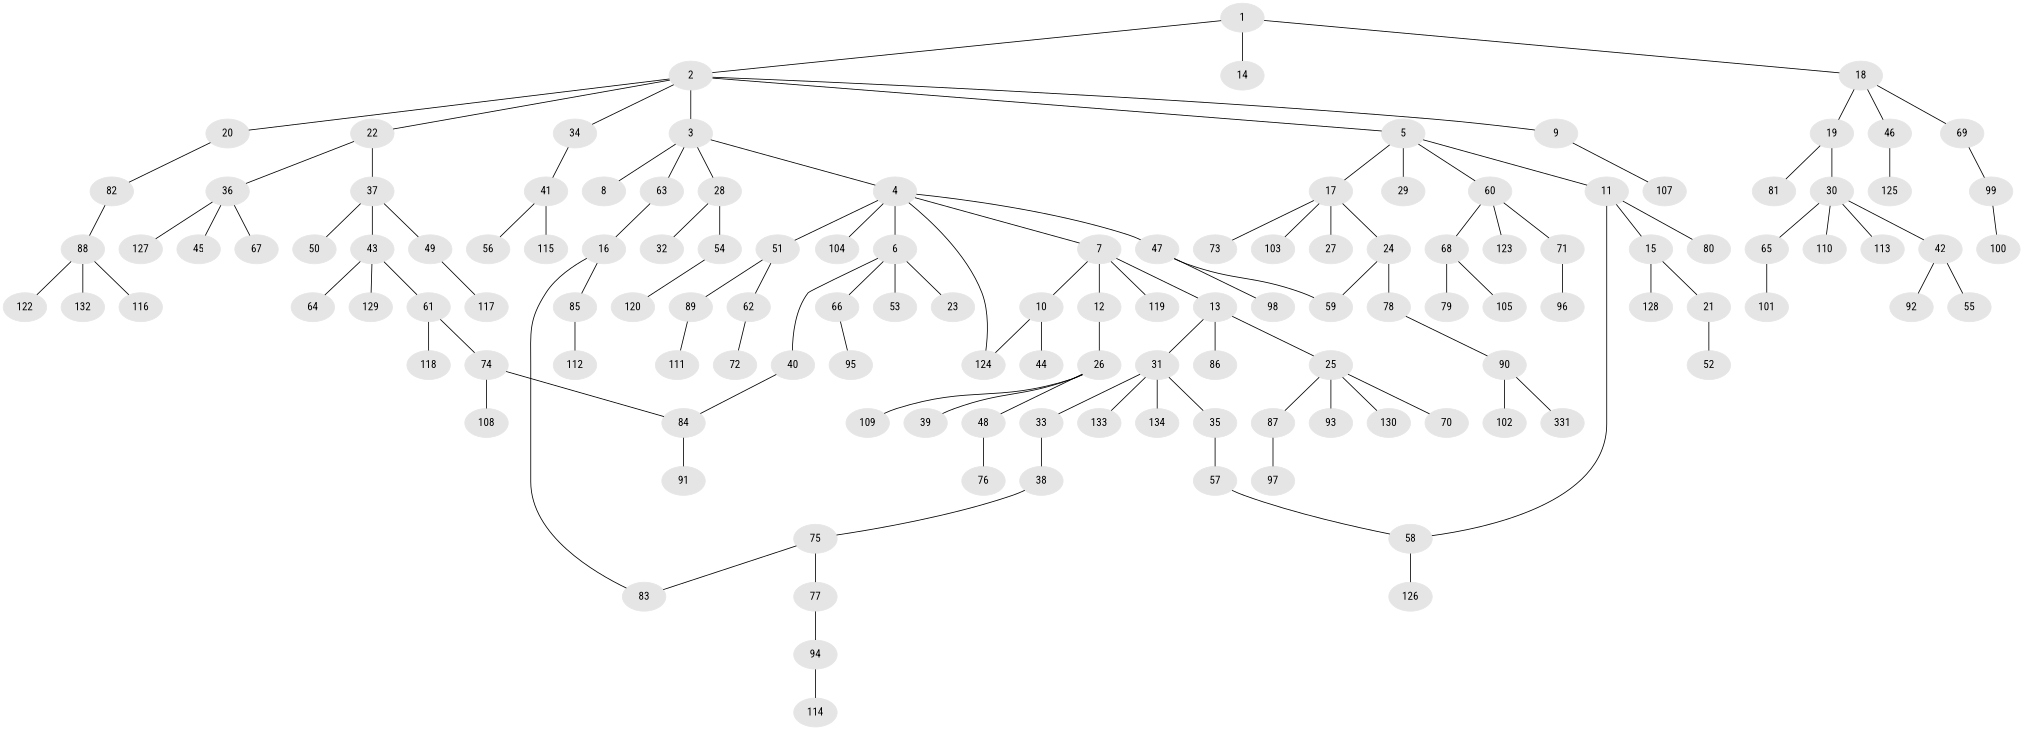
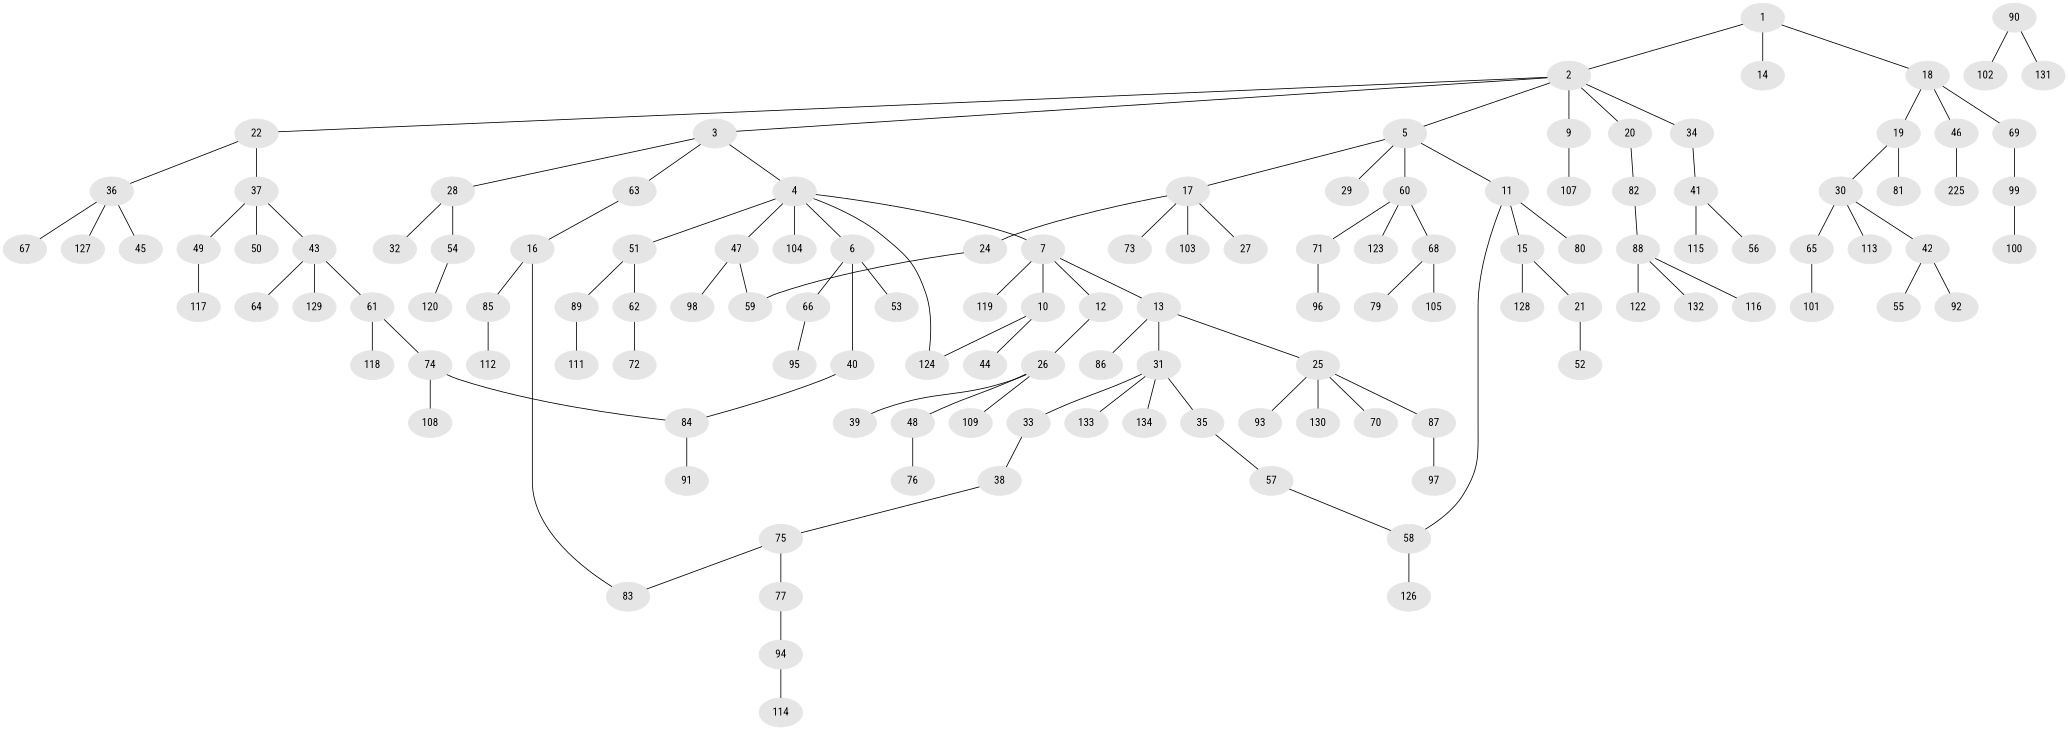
node "8": removed
node "125": label "125" -> "225"
node "110": removed
node "23": removed
node "78": removed
node "331": label "331" -> "131"
